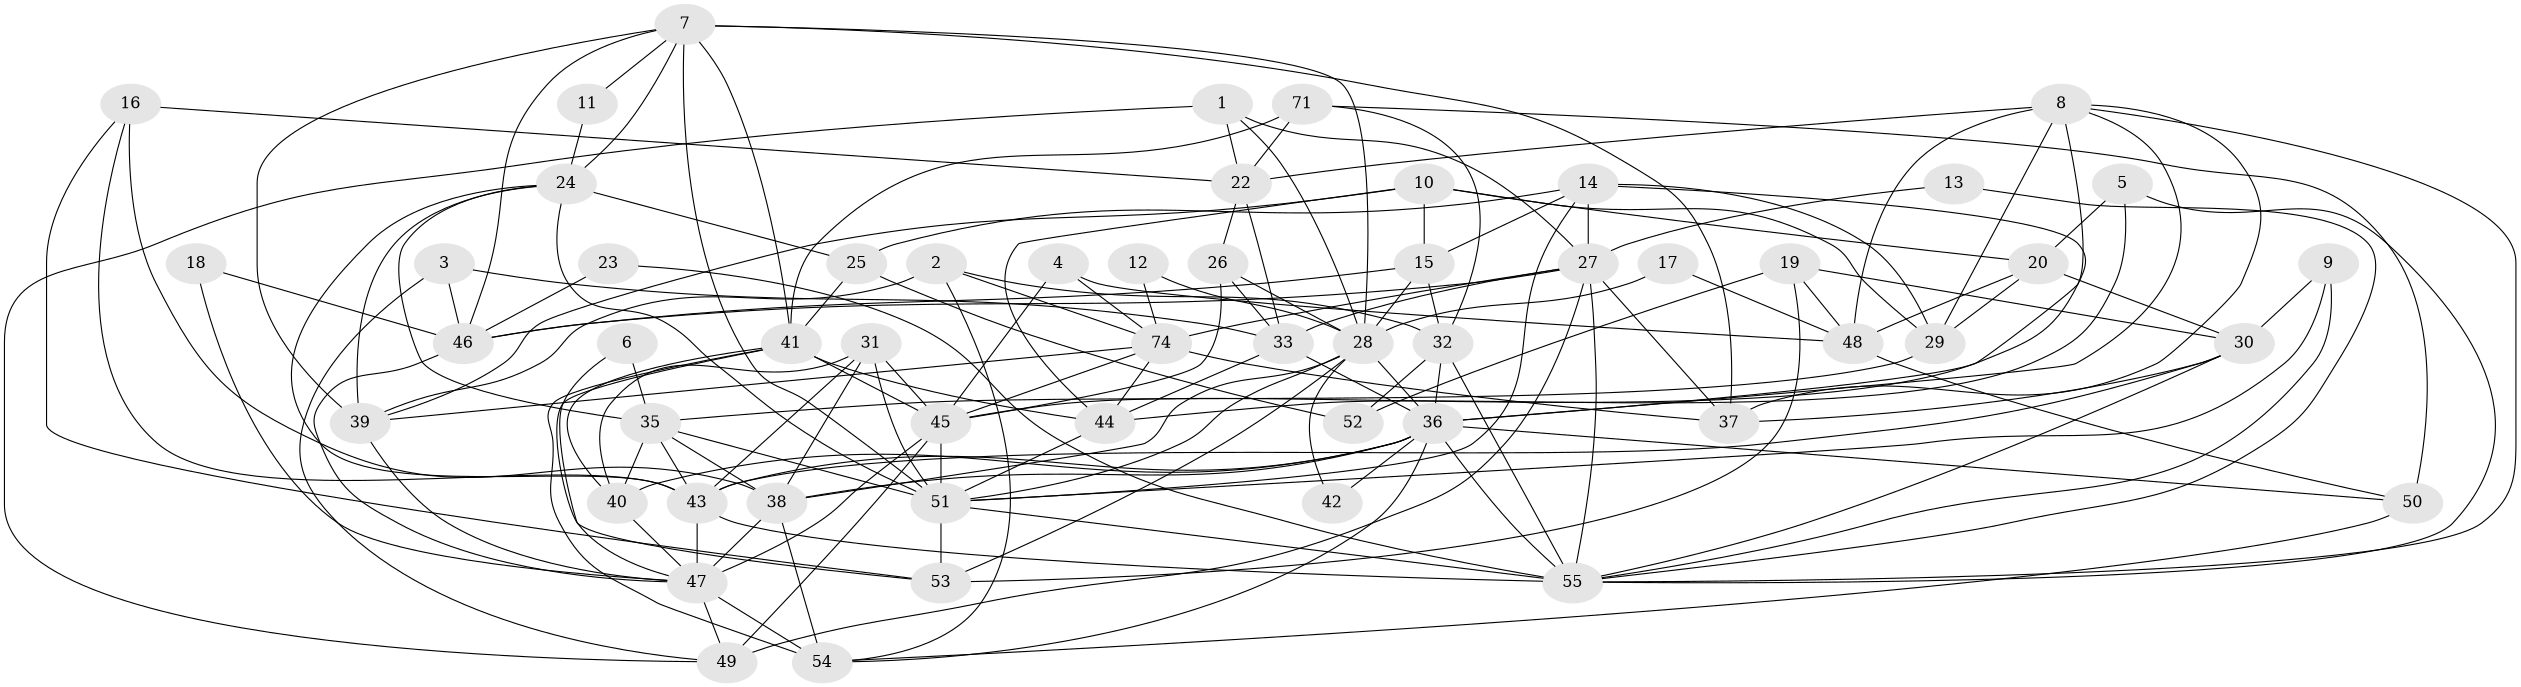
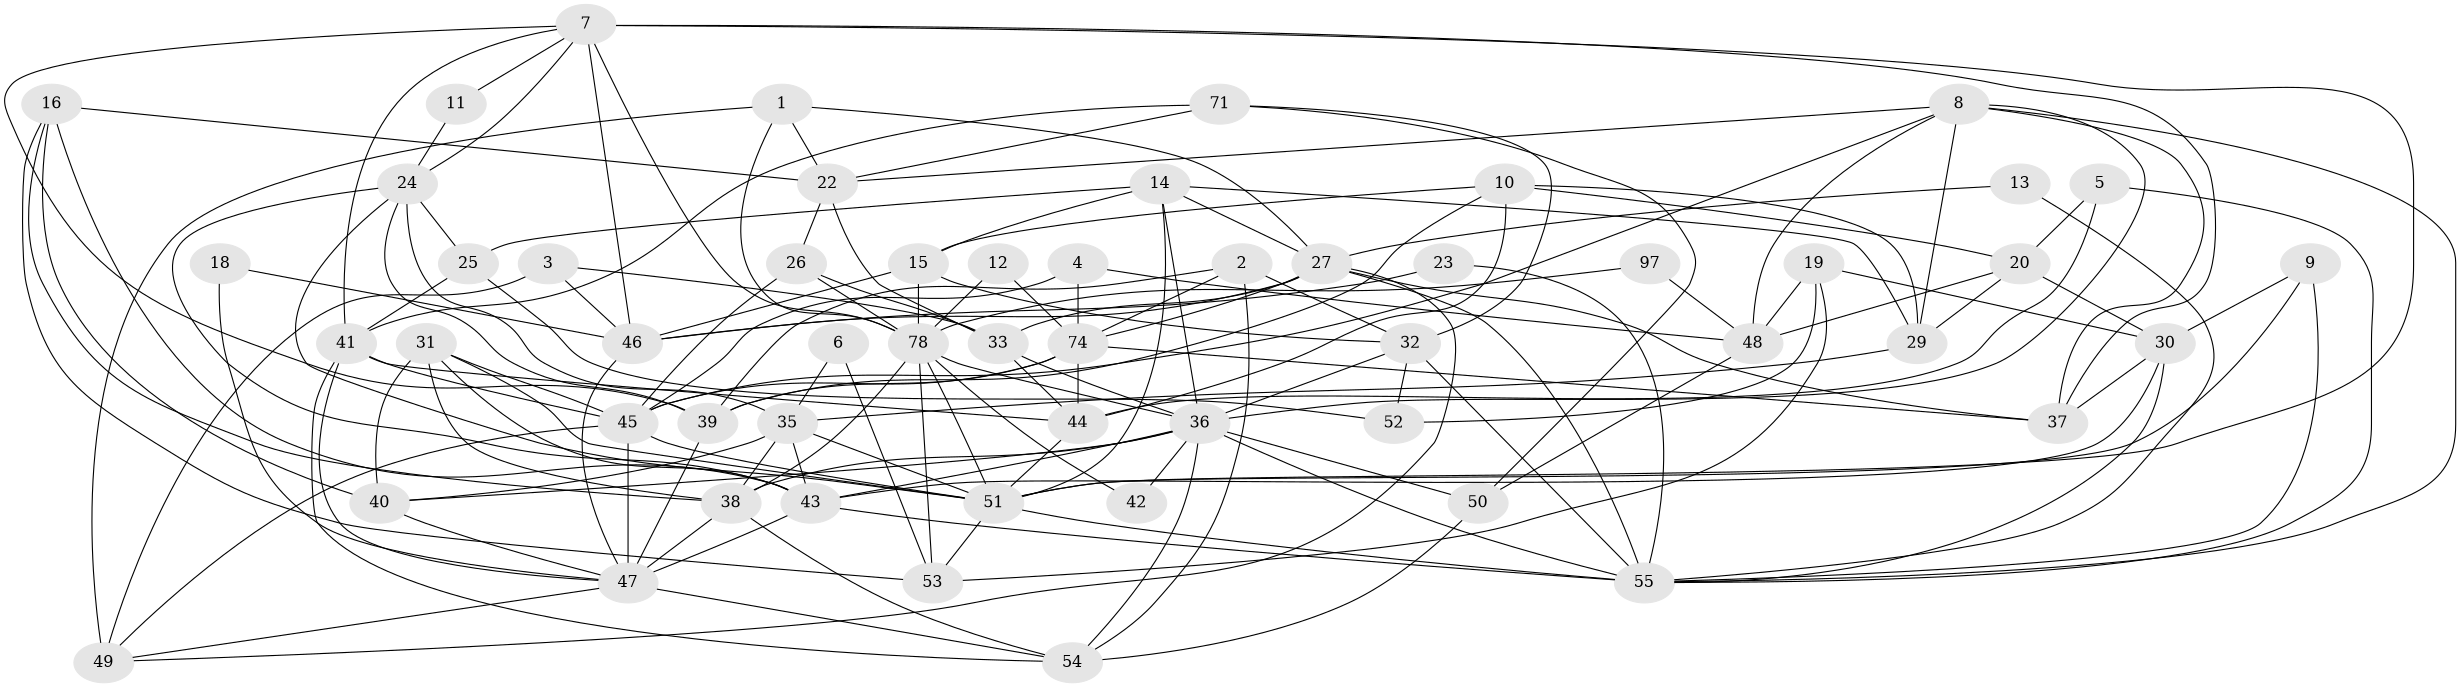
node "17": label "17" -> "97"
node "28": label "28" -> "78"
edge "41" -- "40": now "16" -- "40"
